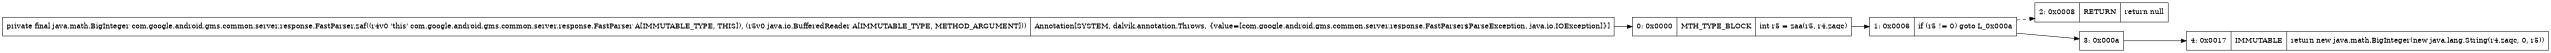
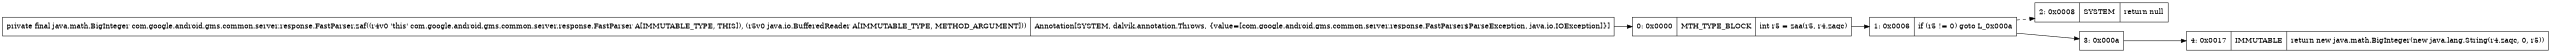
node "2: 0x0008": text "RETURN" -> "SYSTEM"
